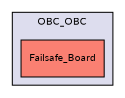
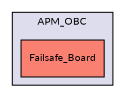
cluster "OBC_OBC": label "OBC_OBC" -> "APM_OBC"
